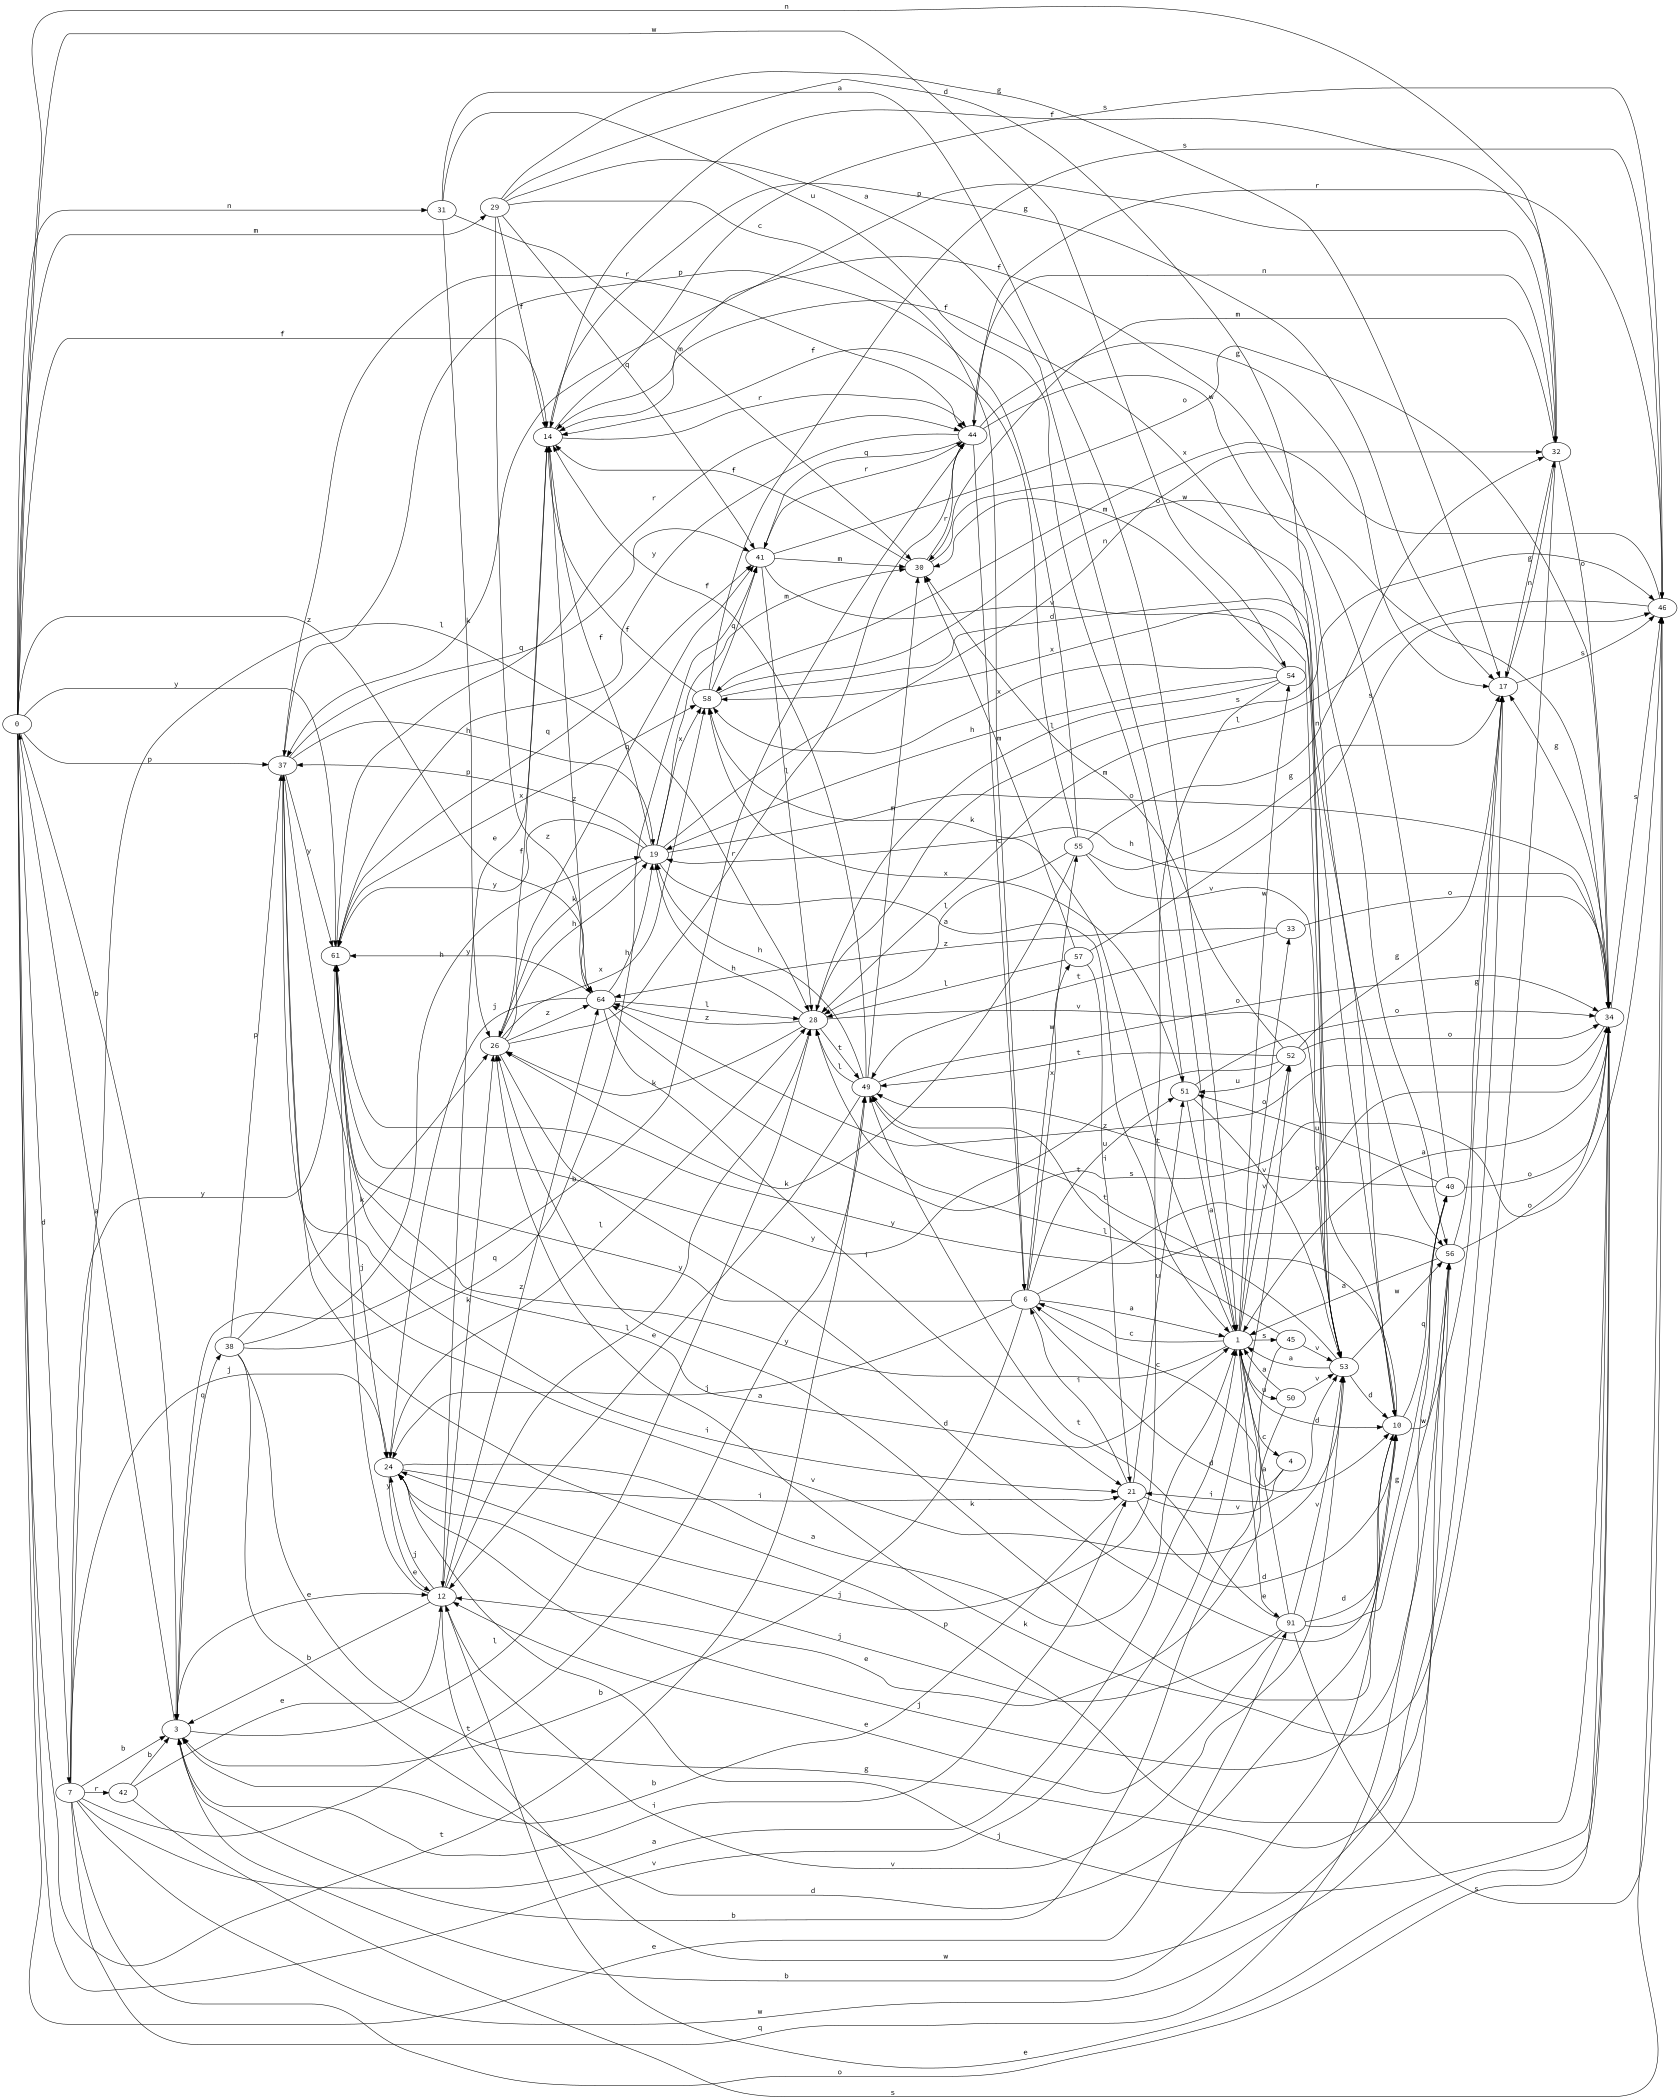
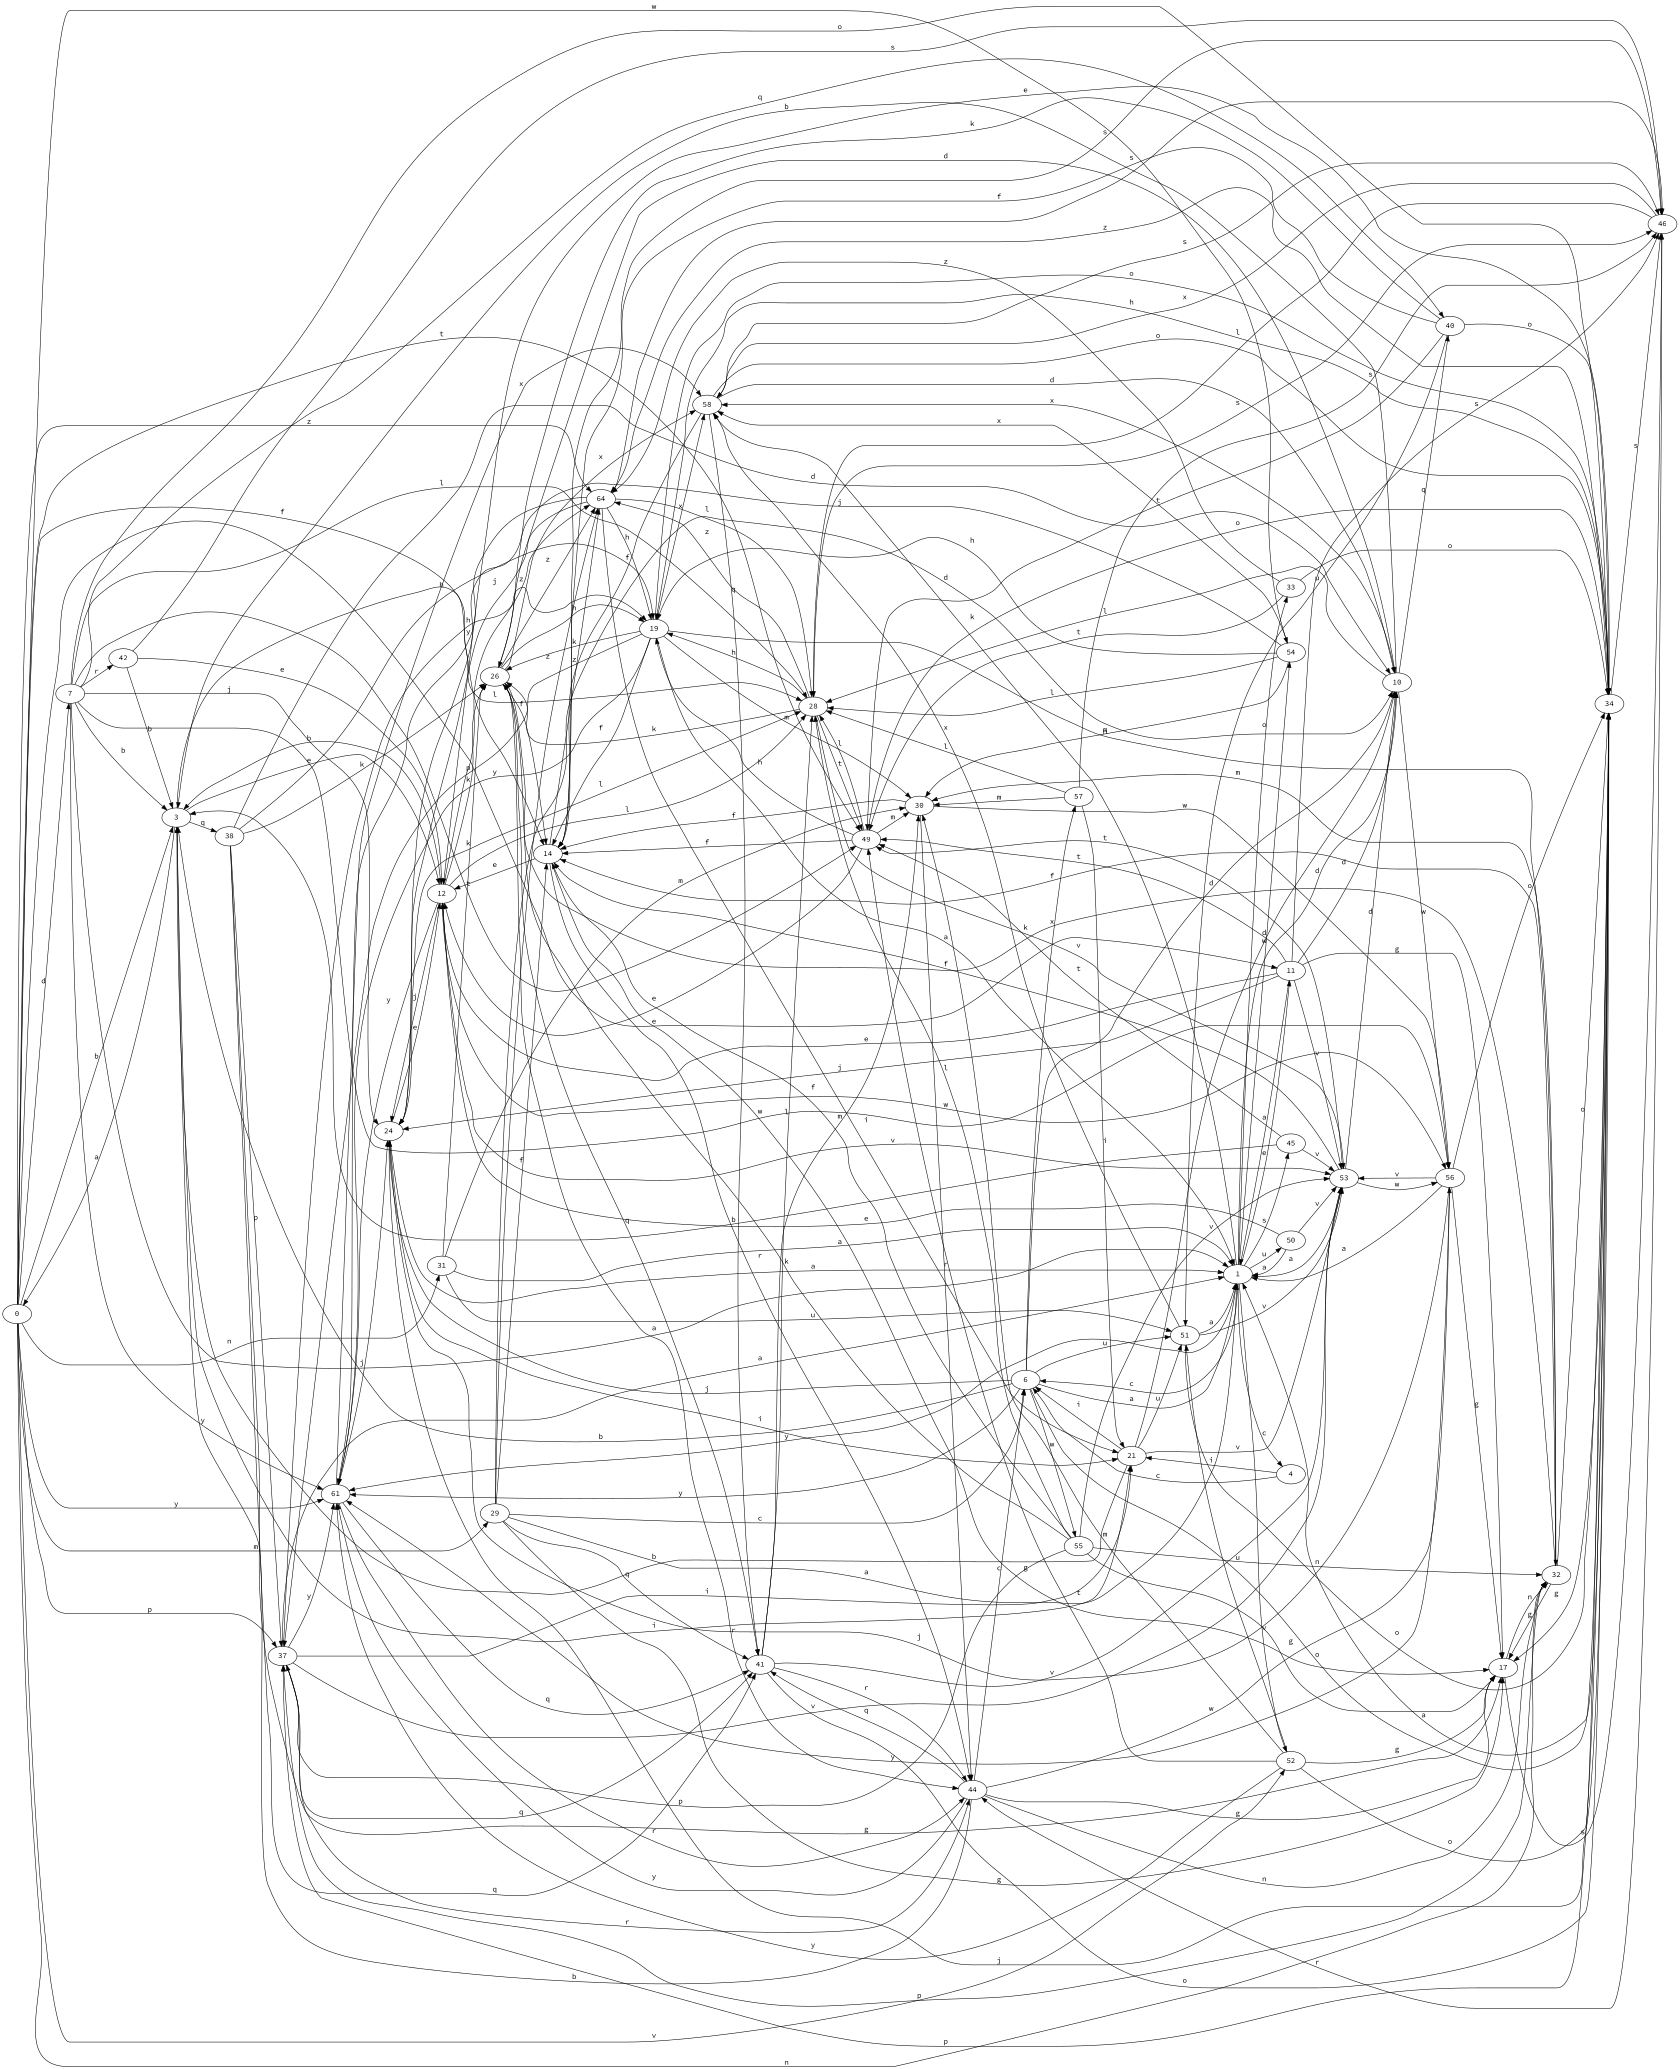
edge "56" -> "53": added, label "v"
node "91": label "91" -> "11"
